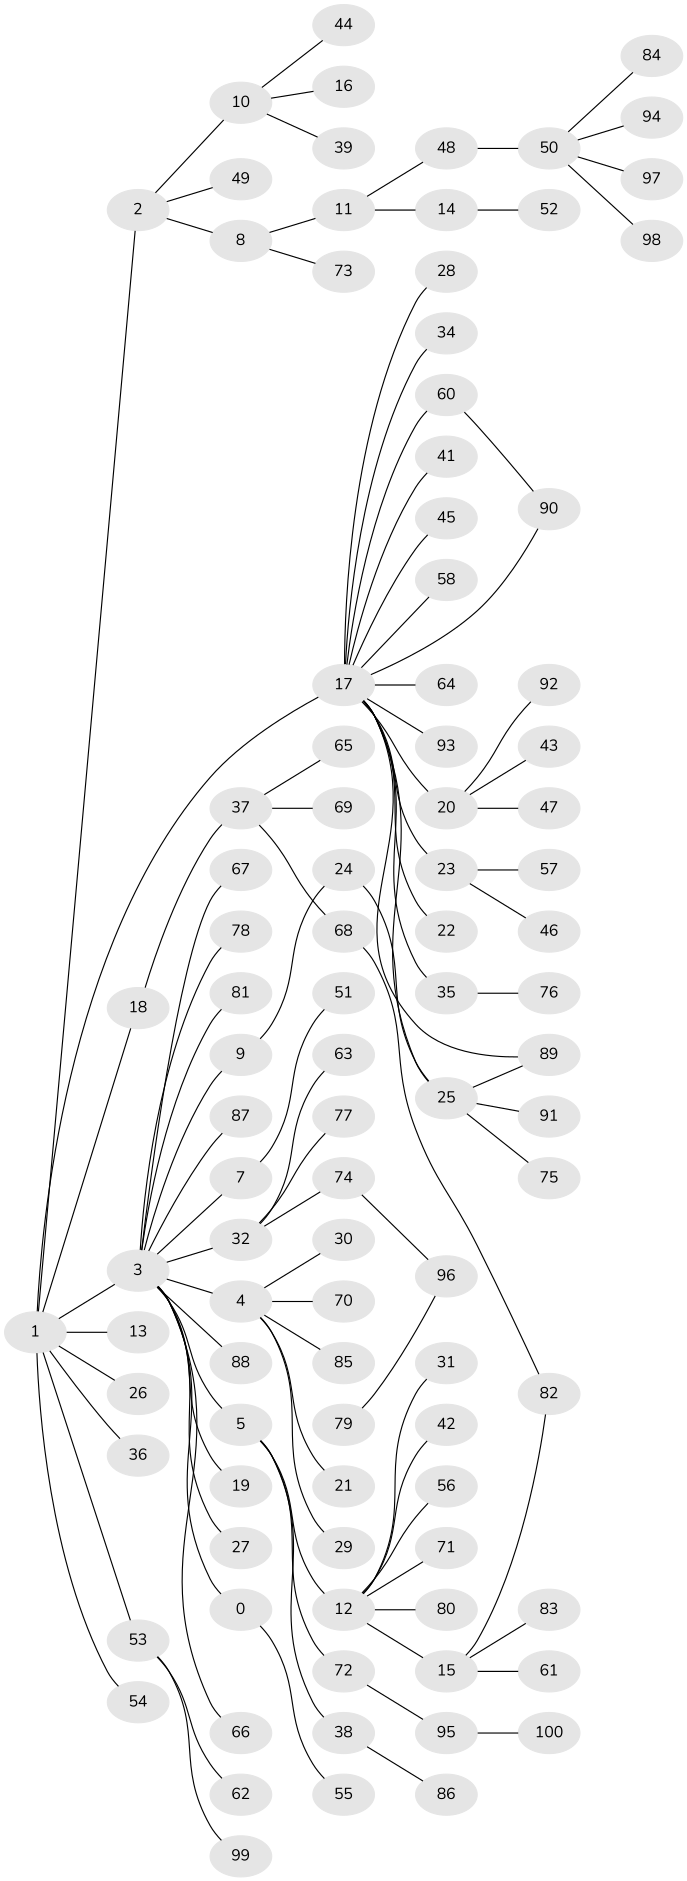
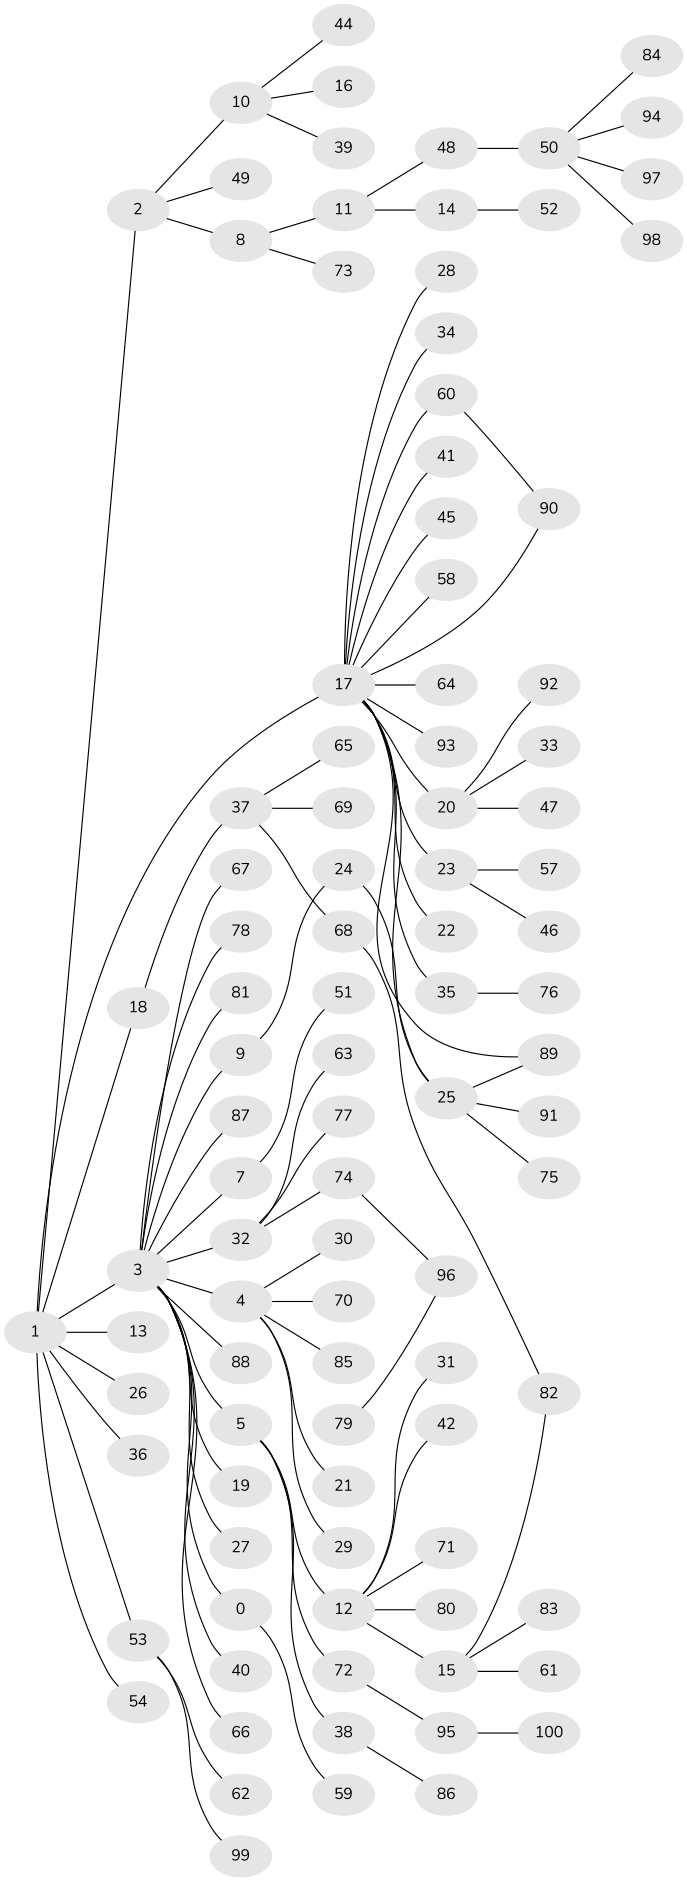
node "43": label "43" -> "33"
node "56": removed
node "40": added
node "55": label "55" -> "59"
